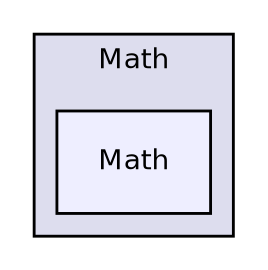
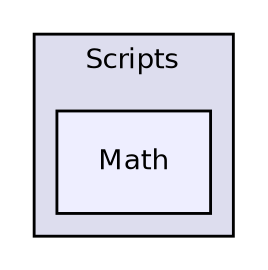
cluster "Math": label "Math" -> "Scripts"
